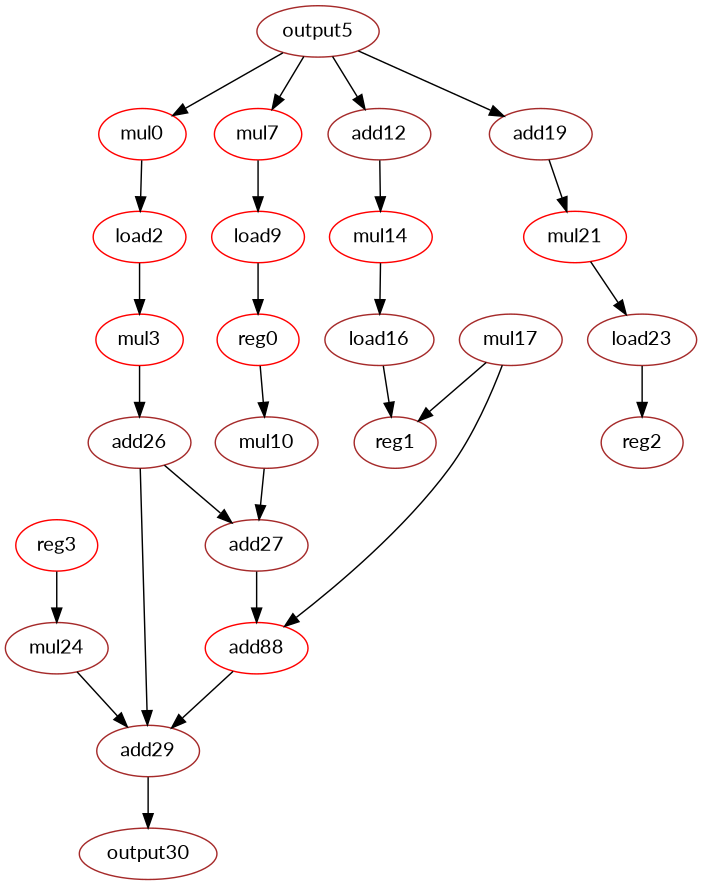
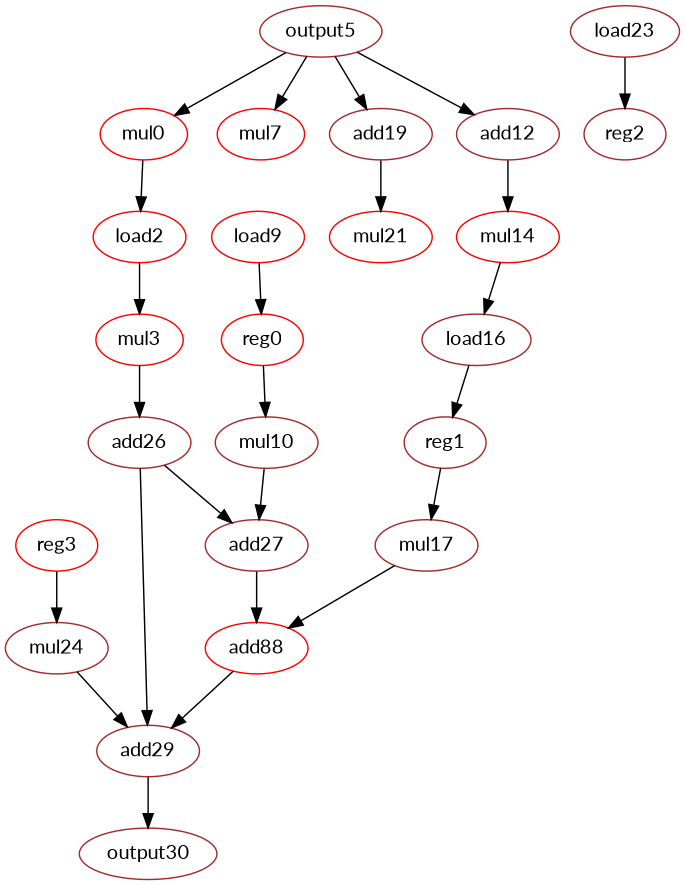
edge "mul7" -> "load9": removed
edge "mul21" -> "load23": removed
edge "mul17" -> "reg1": reversed
